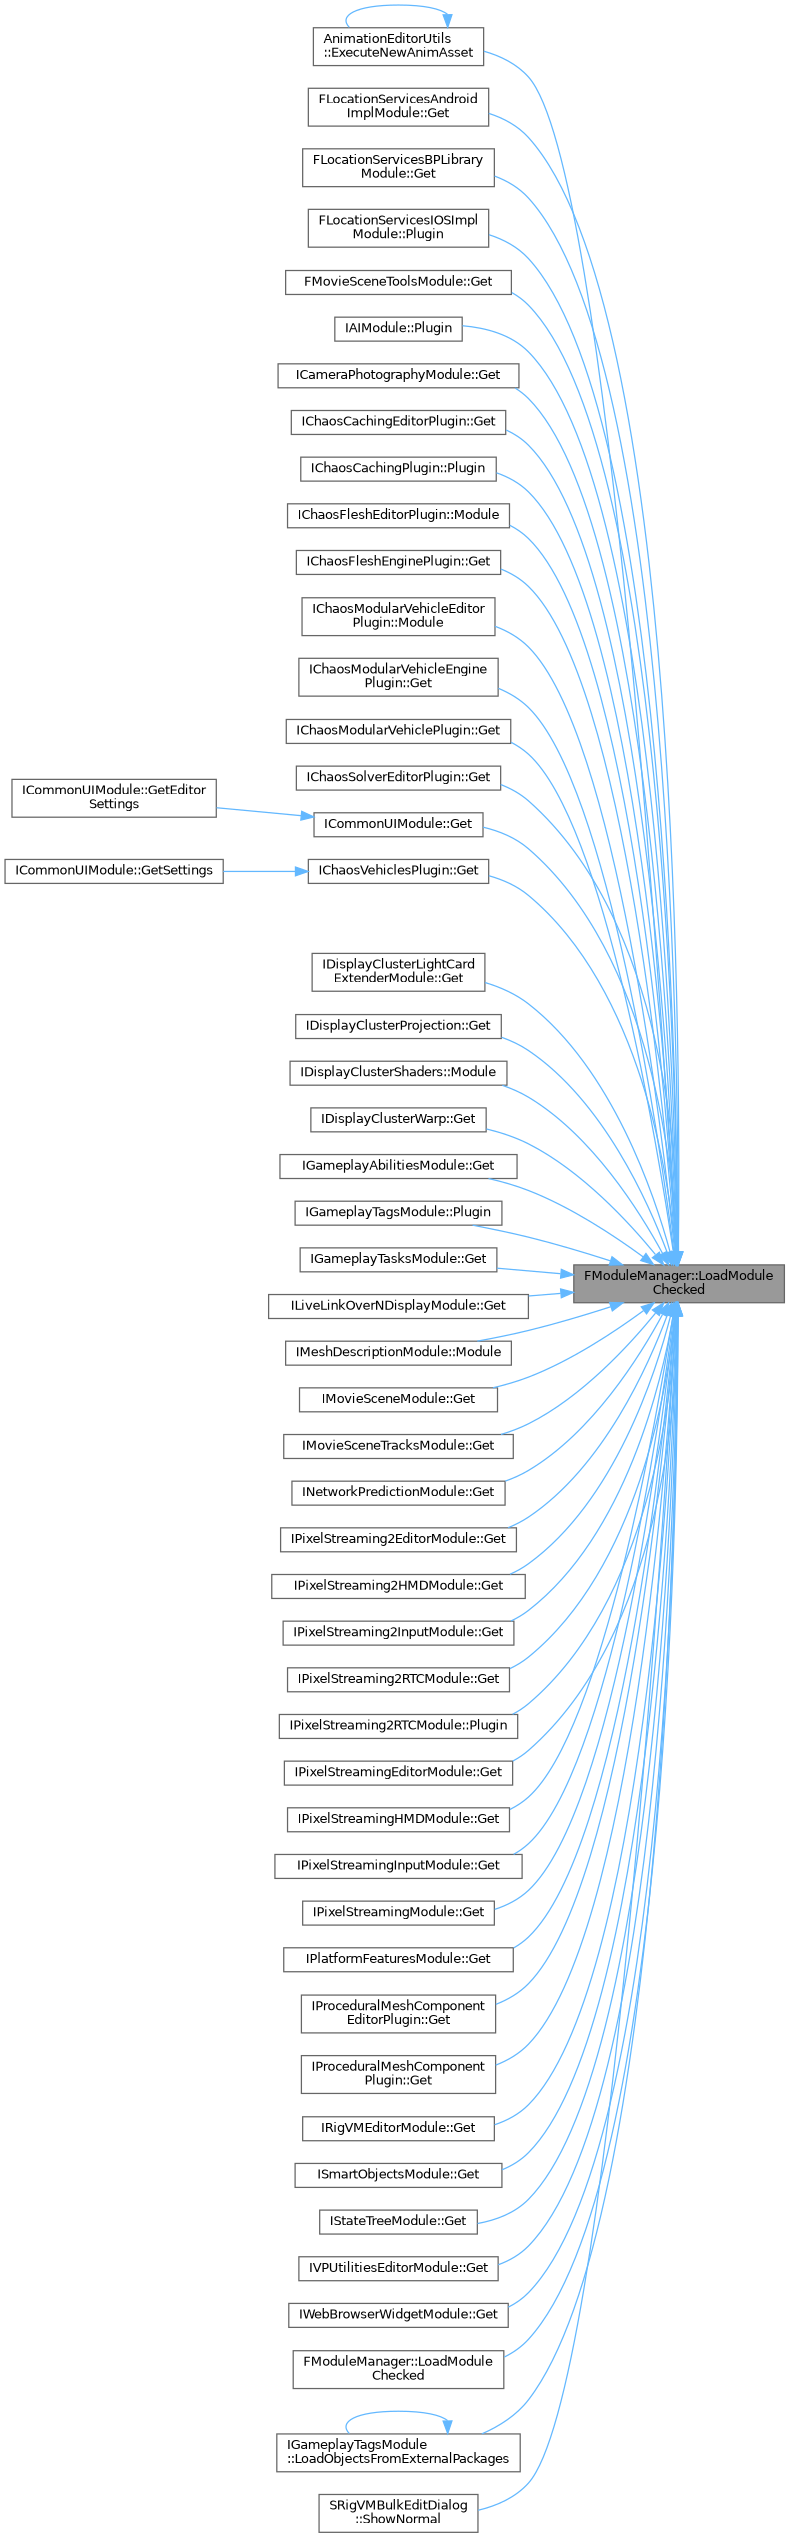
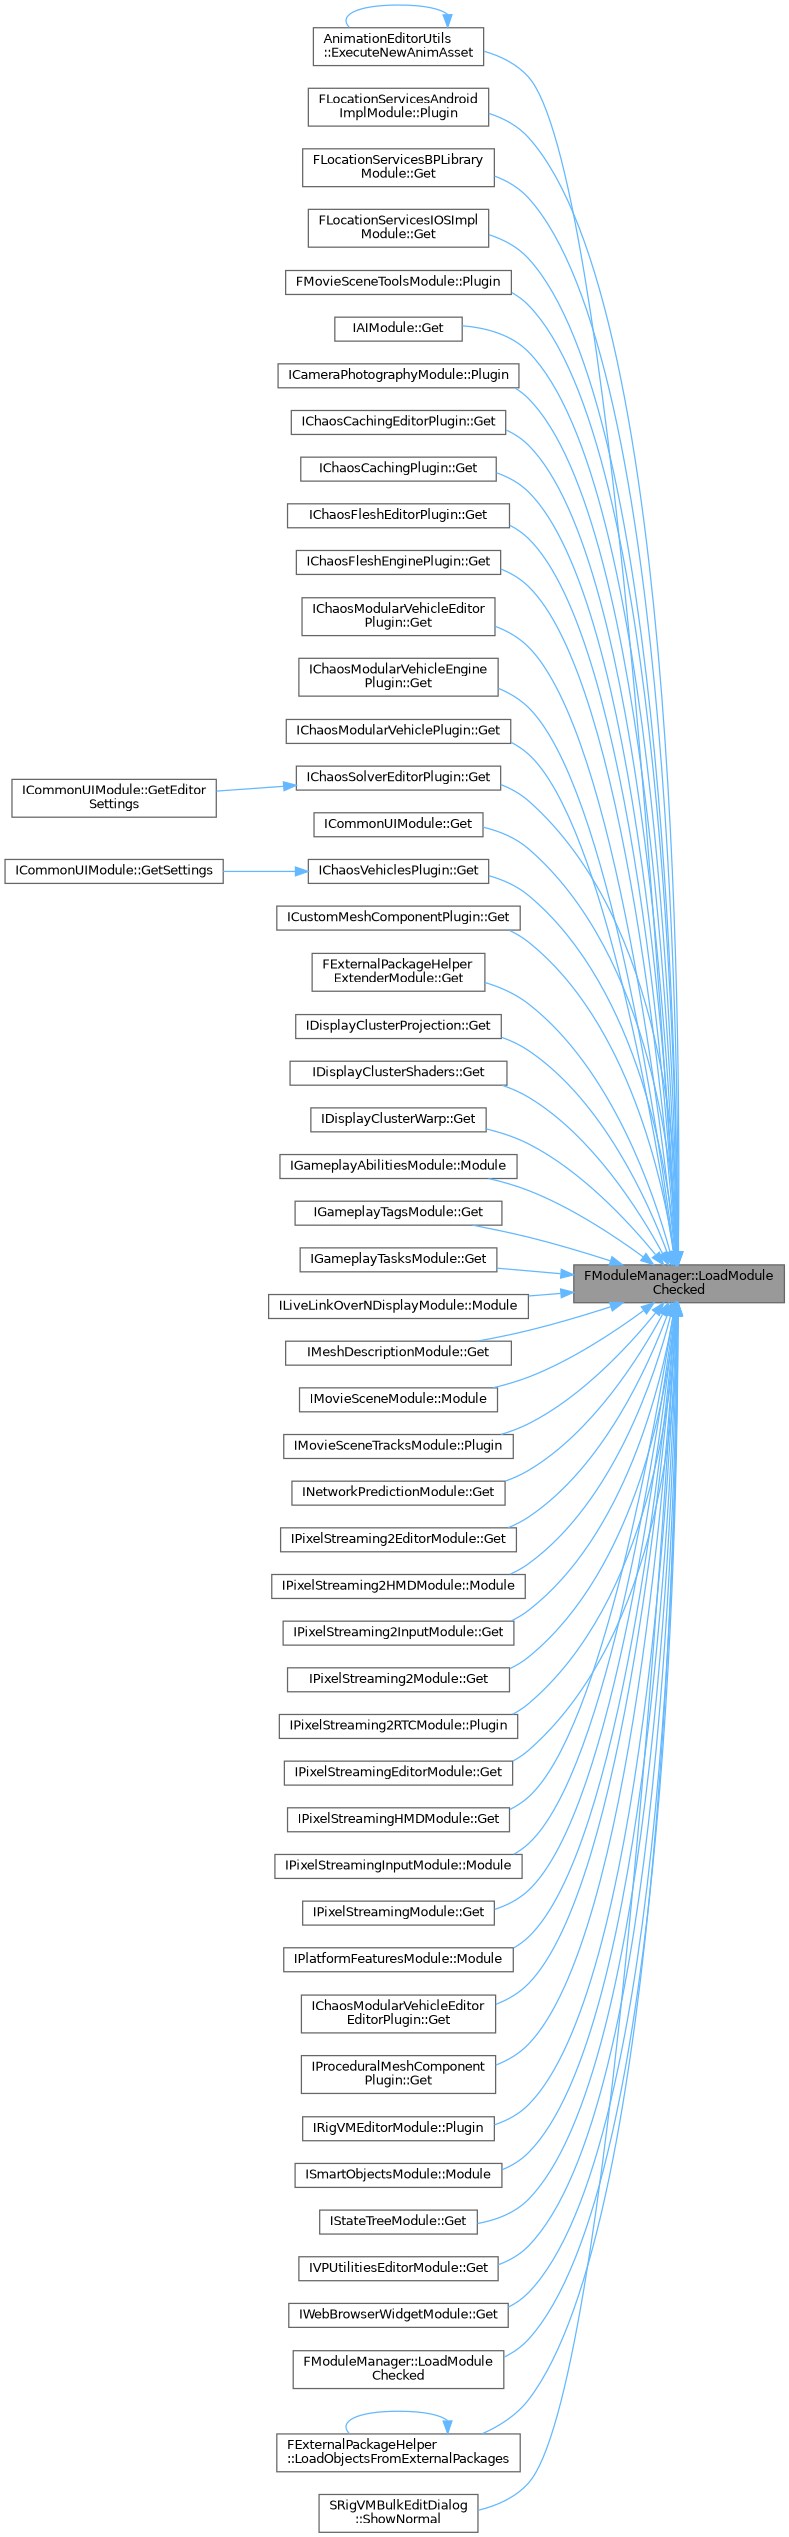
node "FLocationServicesAndroid ImplModule::Get": label "FLocationServicesAndroid ImplModule::Get" -> "FLocationServicesAndroid ImplModule::Plugin"
node "FLocationServicesIOSImpl Module::Plugin": label "FLocationServicesIOSImpl Module::Plugin" -> "FLocationServicesIOSImpl Module::Get"
node "FMovieSceneToolsModule::Get": label "FMovieSceneToolsModule::Get" -> "FMovieSceneToolsModule::Plugin"
node "IAIModule::Plugin": label "IAIModule::Plugin" -> "IAIModule::Get"
node "ICameraPhotographyModule::Get": label "ICameraPhotographyModule::Get" -> "ICameraPhotographyModule::Plugin"
node "IChaosCachingPlugin::Plugin": label "IChaosCachingPlugin::Plugin" -> "IChaosCachingPlugin::Get"
node "IChaosFleshEditorPlugin::Module": label "IChaosFleshEditorPlugin::Module" -> "IChaosFleshEditorPlugin::Get"
node "IChaosModularVehicleEditor Plugin::Module": label "IChaosModularVehicleEditor Plugin::Module" -> "IChaosModularVehicleEditor Plugin::Get"
edge "ICommonUIModule::GetEditor Settings" -> "ICommonUIModule::Get": now "ICommonUIModule::GetEditor Settings" -> "IChaosSolverEditorPlugin::Get"
node "ICustomMeshComponentPlugin::Get": added
node "IDisplayClusterLightCard ExtenderModule::Get": label "IDisplayClusterLightCard ExtenderModule::Get" -> "FExternalPackageHelper ExtenderModule::Get"
node "IDisplayClusterShaders::Module": label "IDisplayClusterShaders::Module" -> "IDisplayClusterShaders::Get"
node "IGameplayAbilitiesModule::Get": label "IGameplayAbilitiesModule::Get" -> "IGameplayAbilitiesModule::Module"
node "IGameplayTagsModule::Plugin": label "IGameplayTagsModule::Plugin" -> "IGameplayTagsModule::Get"
node "ILiveLinkOverNDisplayModule::Get": label "ILiveLinkOverNDisplayModule::Get" -> "ILiveLinkOverNDisplayModule::Module"
node "IMeshDescriptionModule::Module": label "IMeshDescriptionModule::Module" -> "IMeshDescriptionModule::Get"
node "IMovieSceneModule::Get": label "IMovieSceneModule::Get" -> "IMovieSceneModule::Module"
node "IMovieSceneTracksModule::Get": label "IMovieSceneTracksModule::Get" -> "IMovieSceneTracksModule::Plugin"
node "IPixelStreaming2HMDModule::Get": label "IPixelStreaming2HMDModule::Get" -> "IPixelStreaming2HMDModule::Module"
node "IPixelStreaming2RTCModule::Get": label "IPixelStreaming2RTCModule::Get" -> "IPixelStreaming2Module::Get"
node "IPixelStreamingInputModule::Get": label "IPixelStreamingInputModule::Get" -> "IPixelStreamingInputModule::Module"
node "IPlatformFeaturesModule::Get": label "IPlatformFeaturesModule::Get" -> "IPlatformFeaturesModule::Module"
node "IProceduralMeshComponent EditorPlugin::Get": label "IProceduralMeshComponent EditorPlugin::Get" -> "IChaosModularVehicleEditor EditorPlugin::Get"
node "IRigVMEditorModule::Get": label "IRigVMEditorModule::Get" -> "IRigVMEditorModule::Plugin"
node "ISmartObjectsModule::Get": label "ISmartObjectsModule::Get" -> "ISmartObjectsModule::Module"
node "IGameplayTagsModule ::LoadObjectsFromExternalPackages": label "IGameplayTagsModule ::LoadObjectsFromExternalPackages" -> "FExternalPackageHelper ::LoadObjectsFromExternalPackages"
